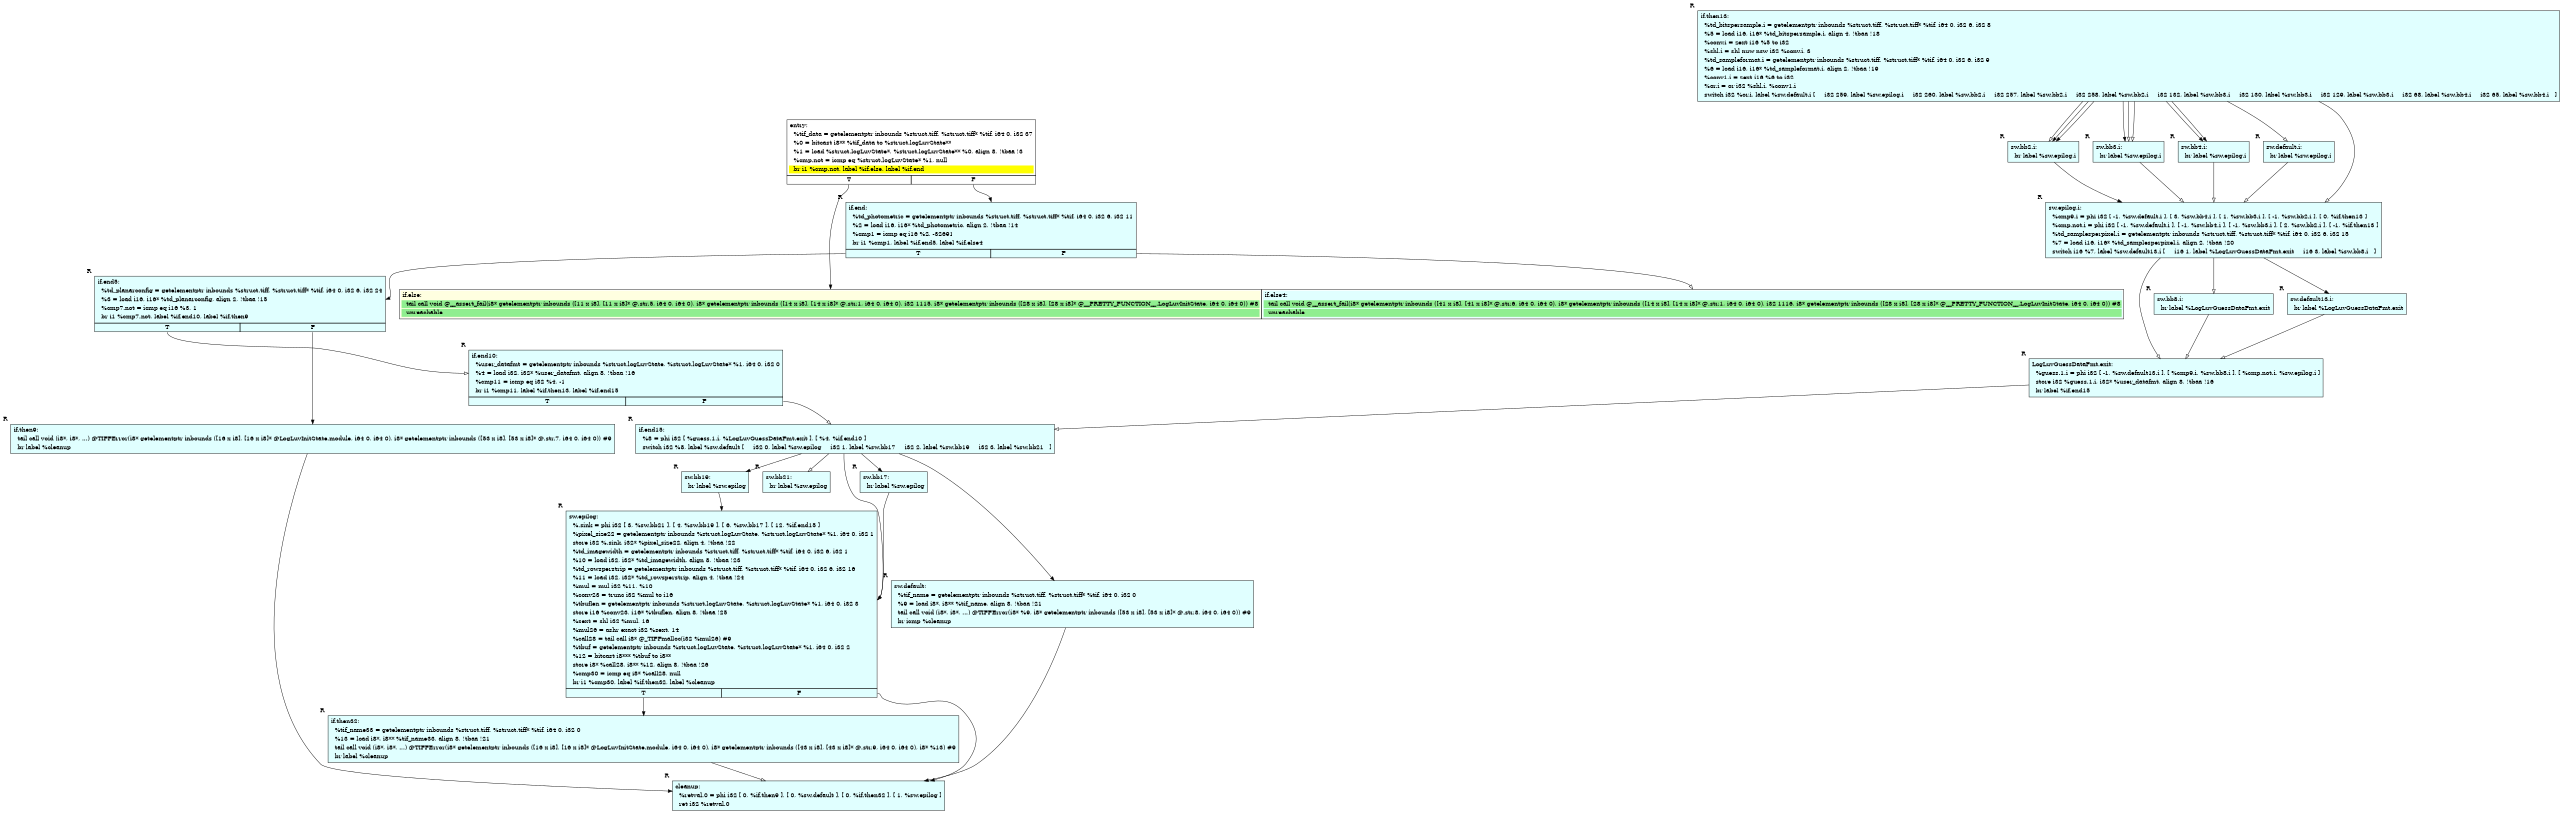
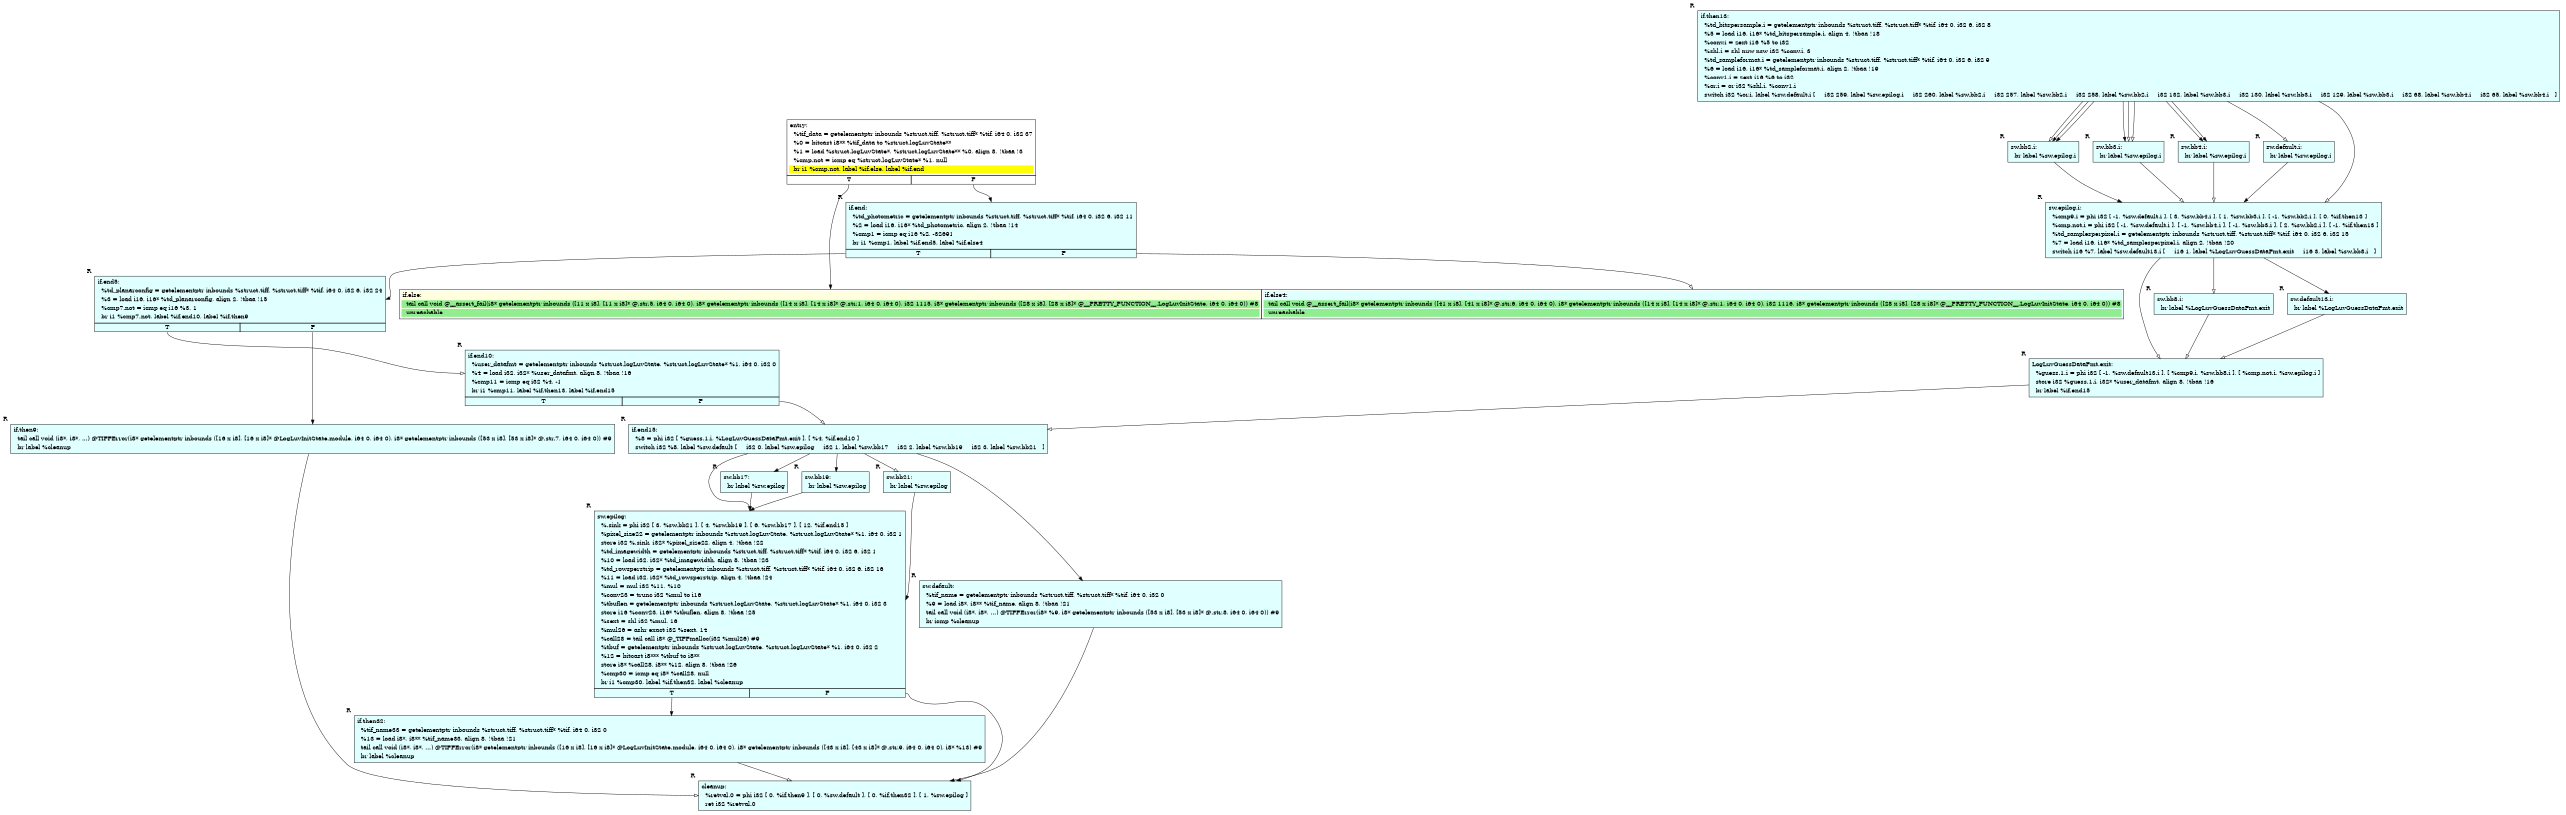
edge "sw.default.i:" -> "sw.epilog.i:": arrowhead onormal -> normal
edge "sw.bb21:" -> "sw.epilog:": added
edge "if.then9:" -> "cleanup:": arrowhead normal -> onormal
